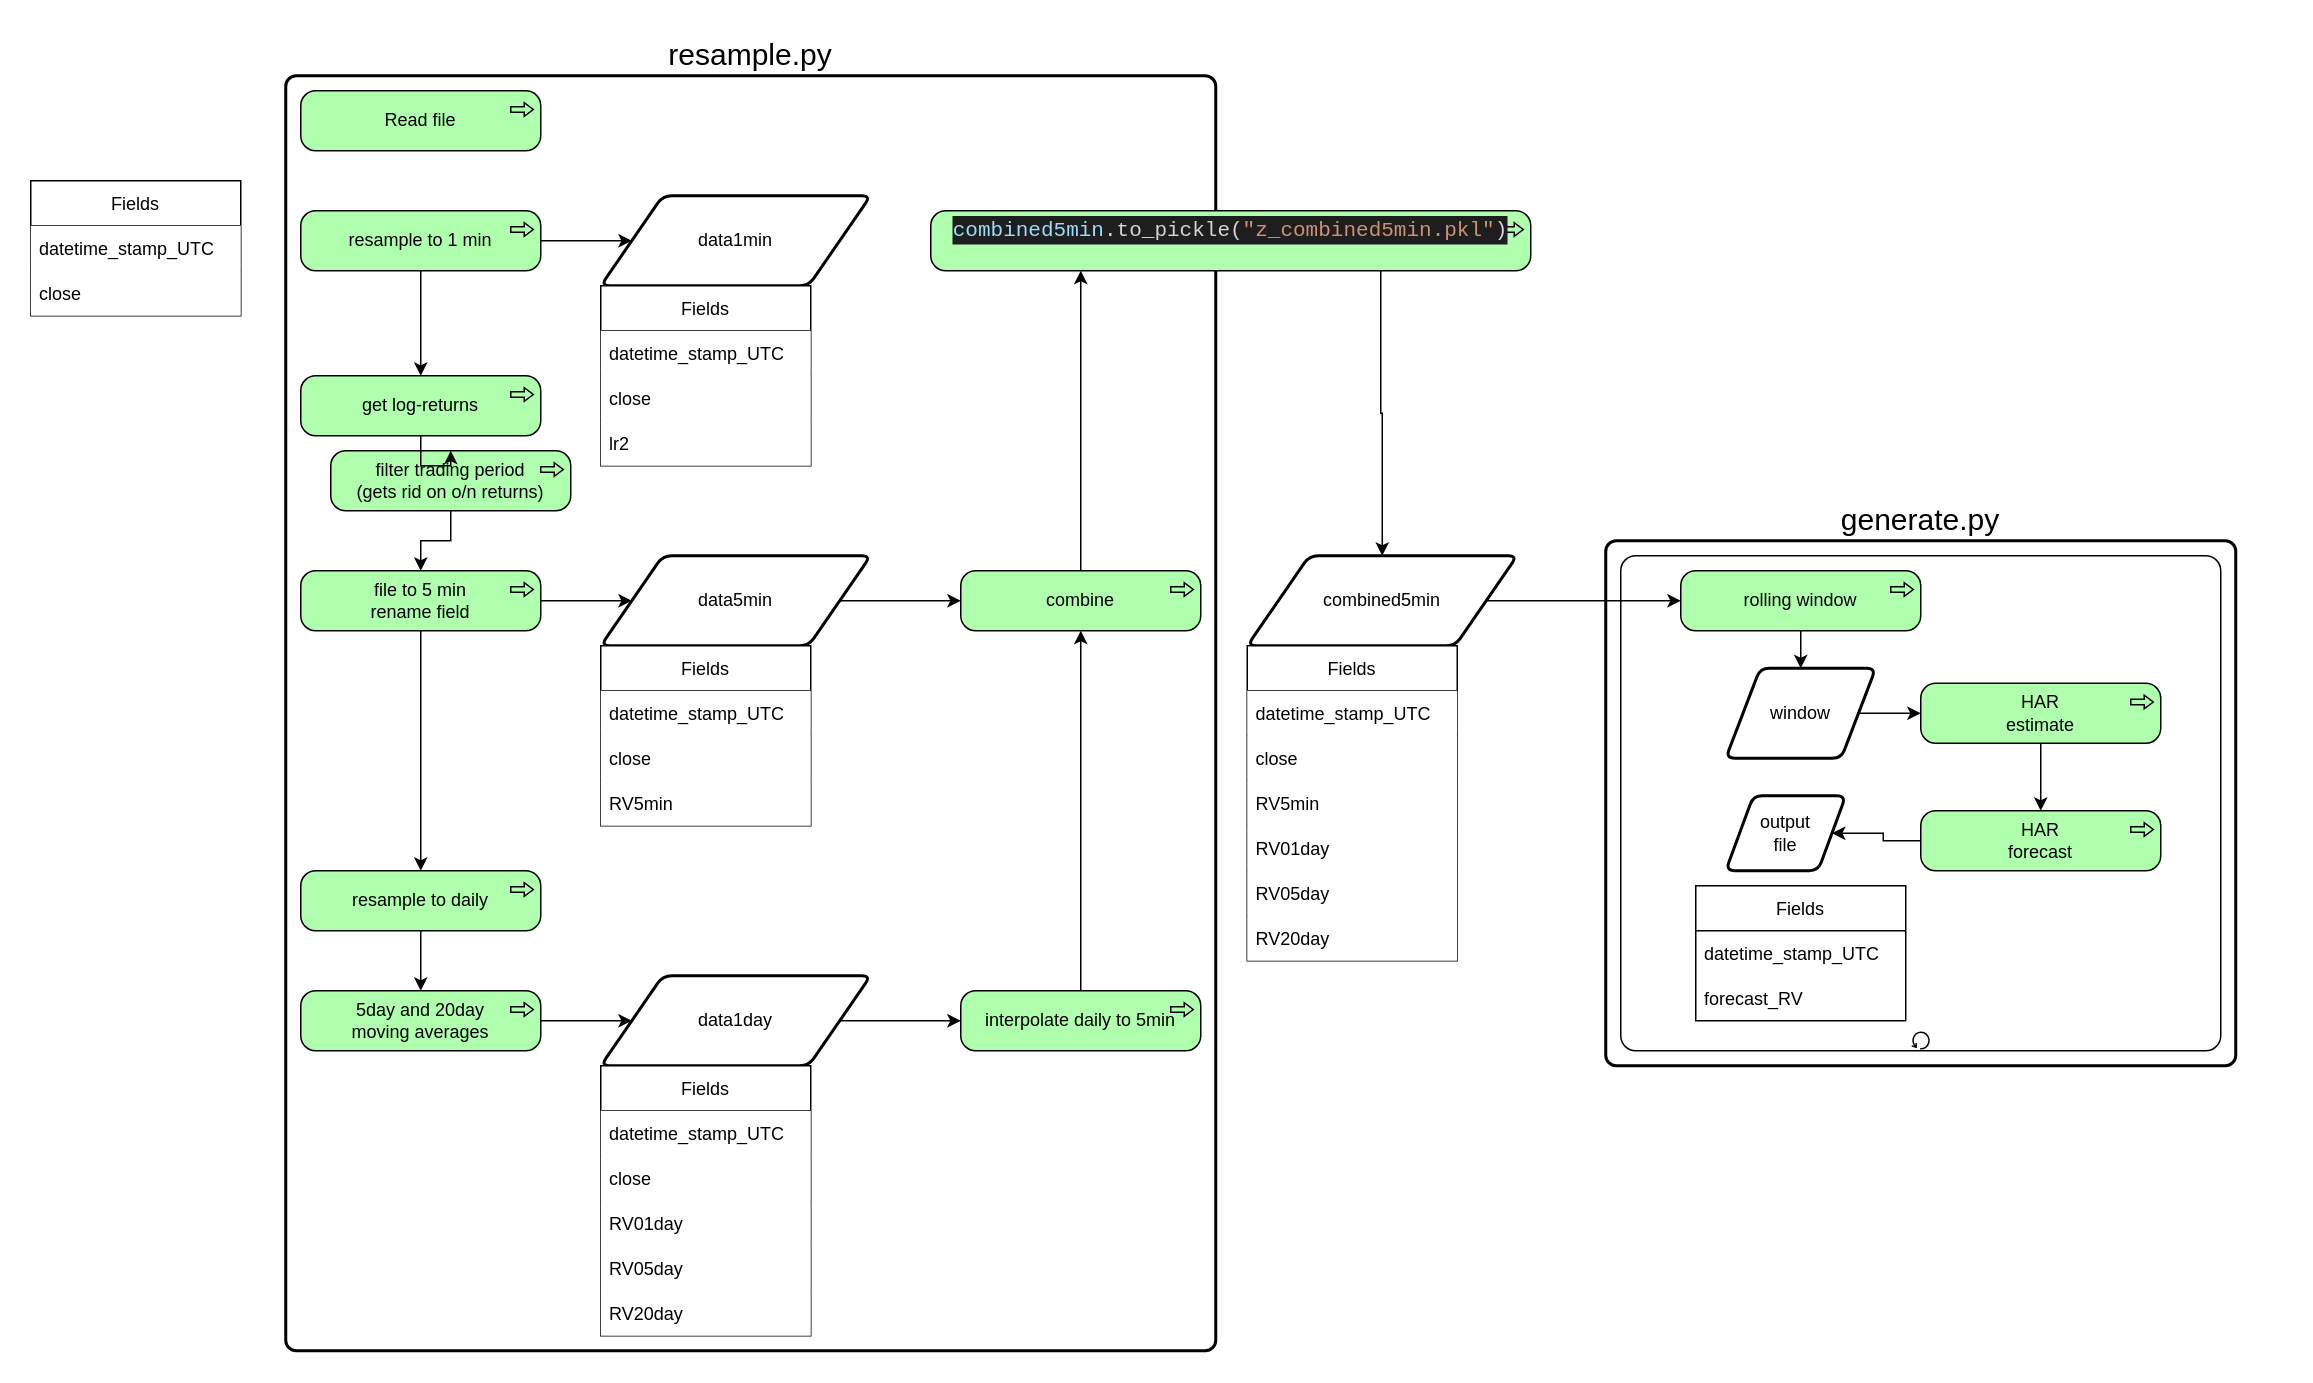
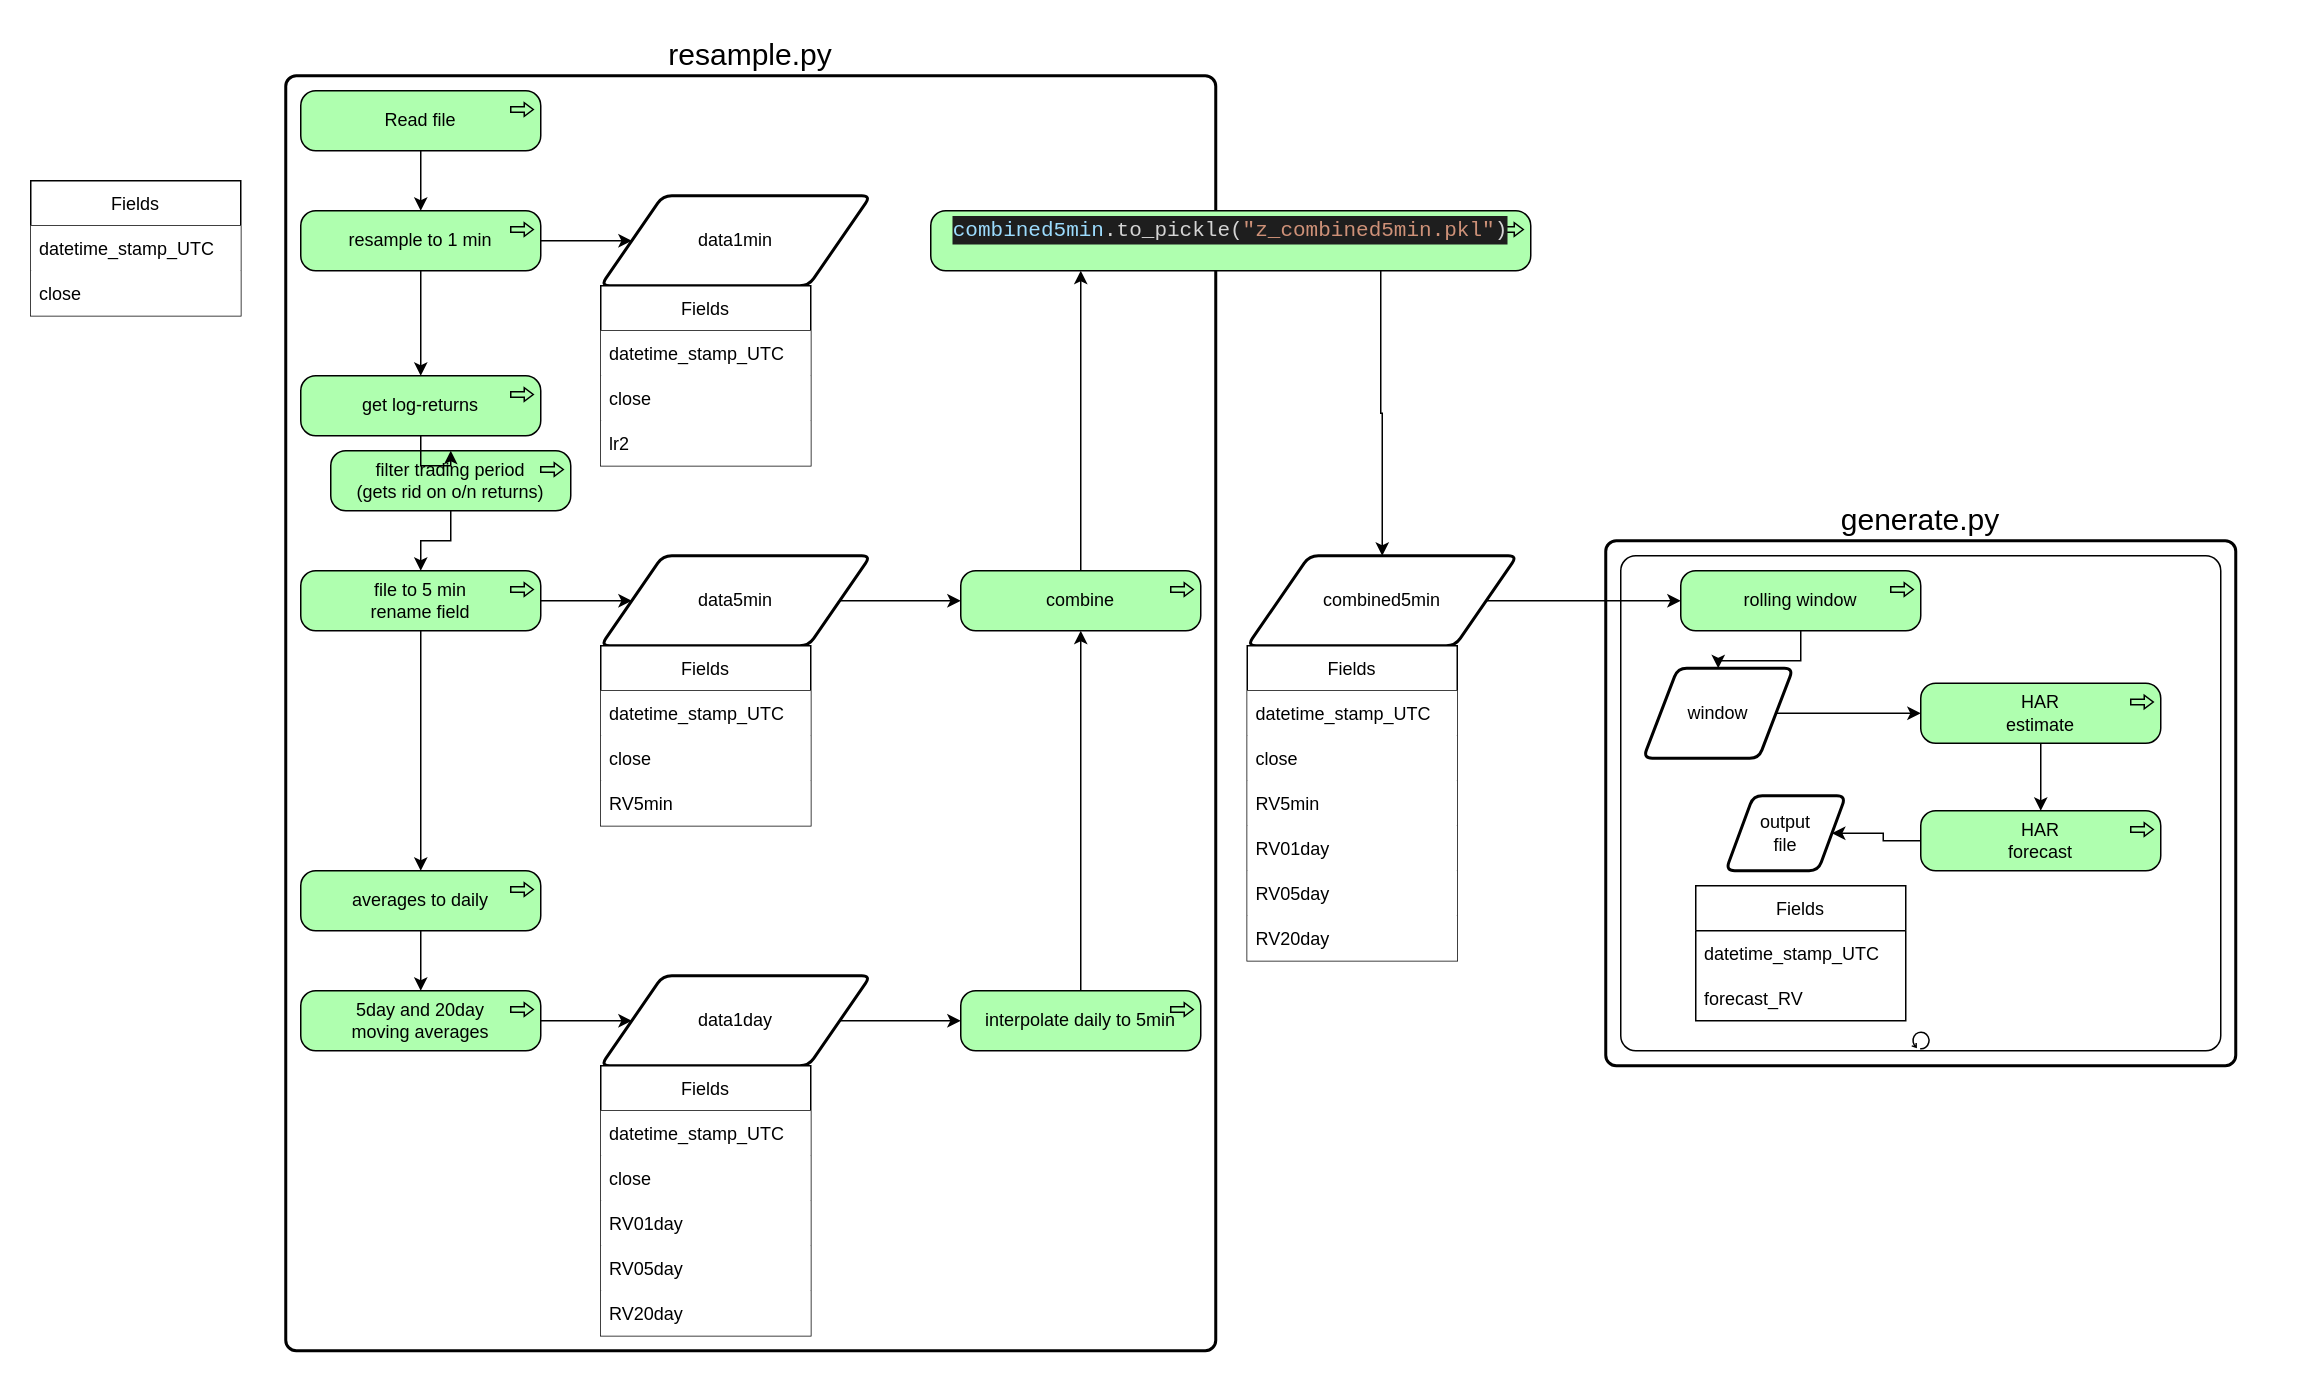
edge "Read file" -> "resample to 1 min": added
node "window": moved (1801, 713) -> (1718, 713)
node "resample to daily": label "resample to daily" -> "averages to daily"
